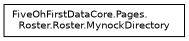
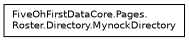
node "FiveOhFirstDataCore.Pages. Roster.Roster.MynockDirectory": label "FiveOhFirstDataCore.Pages. Roster.Roster.MynockDirectory" -> "FiveOhFirstDataCore.Pages. Roster.Directory.MynockDirectory"
